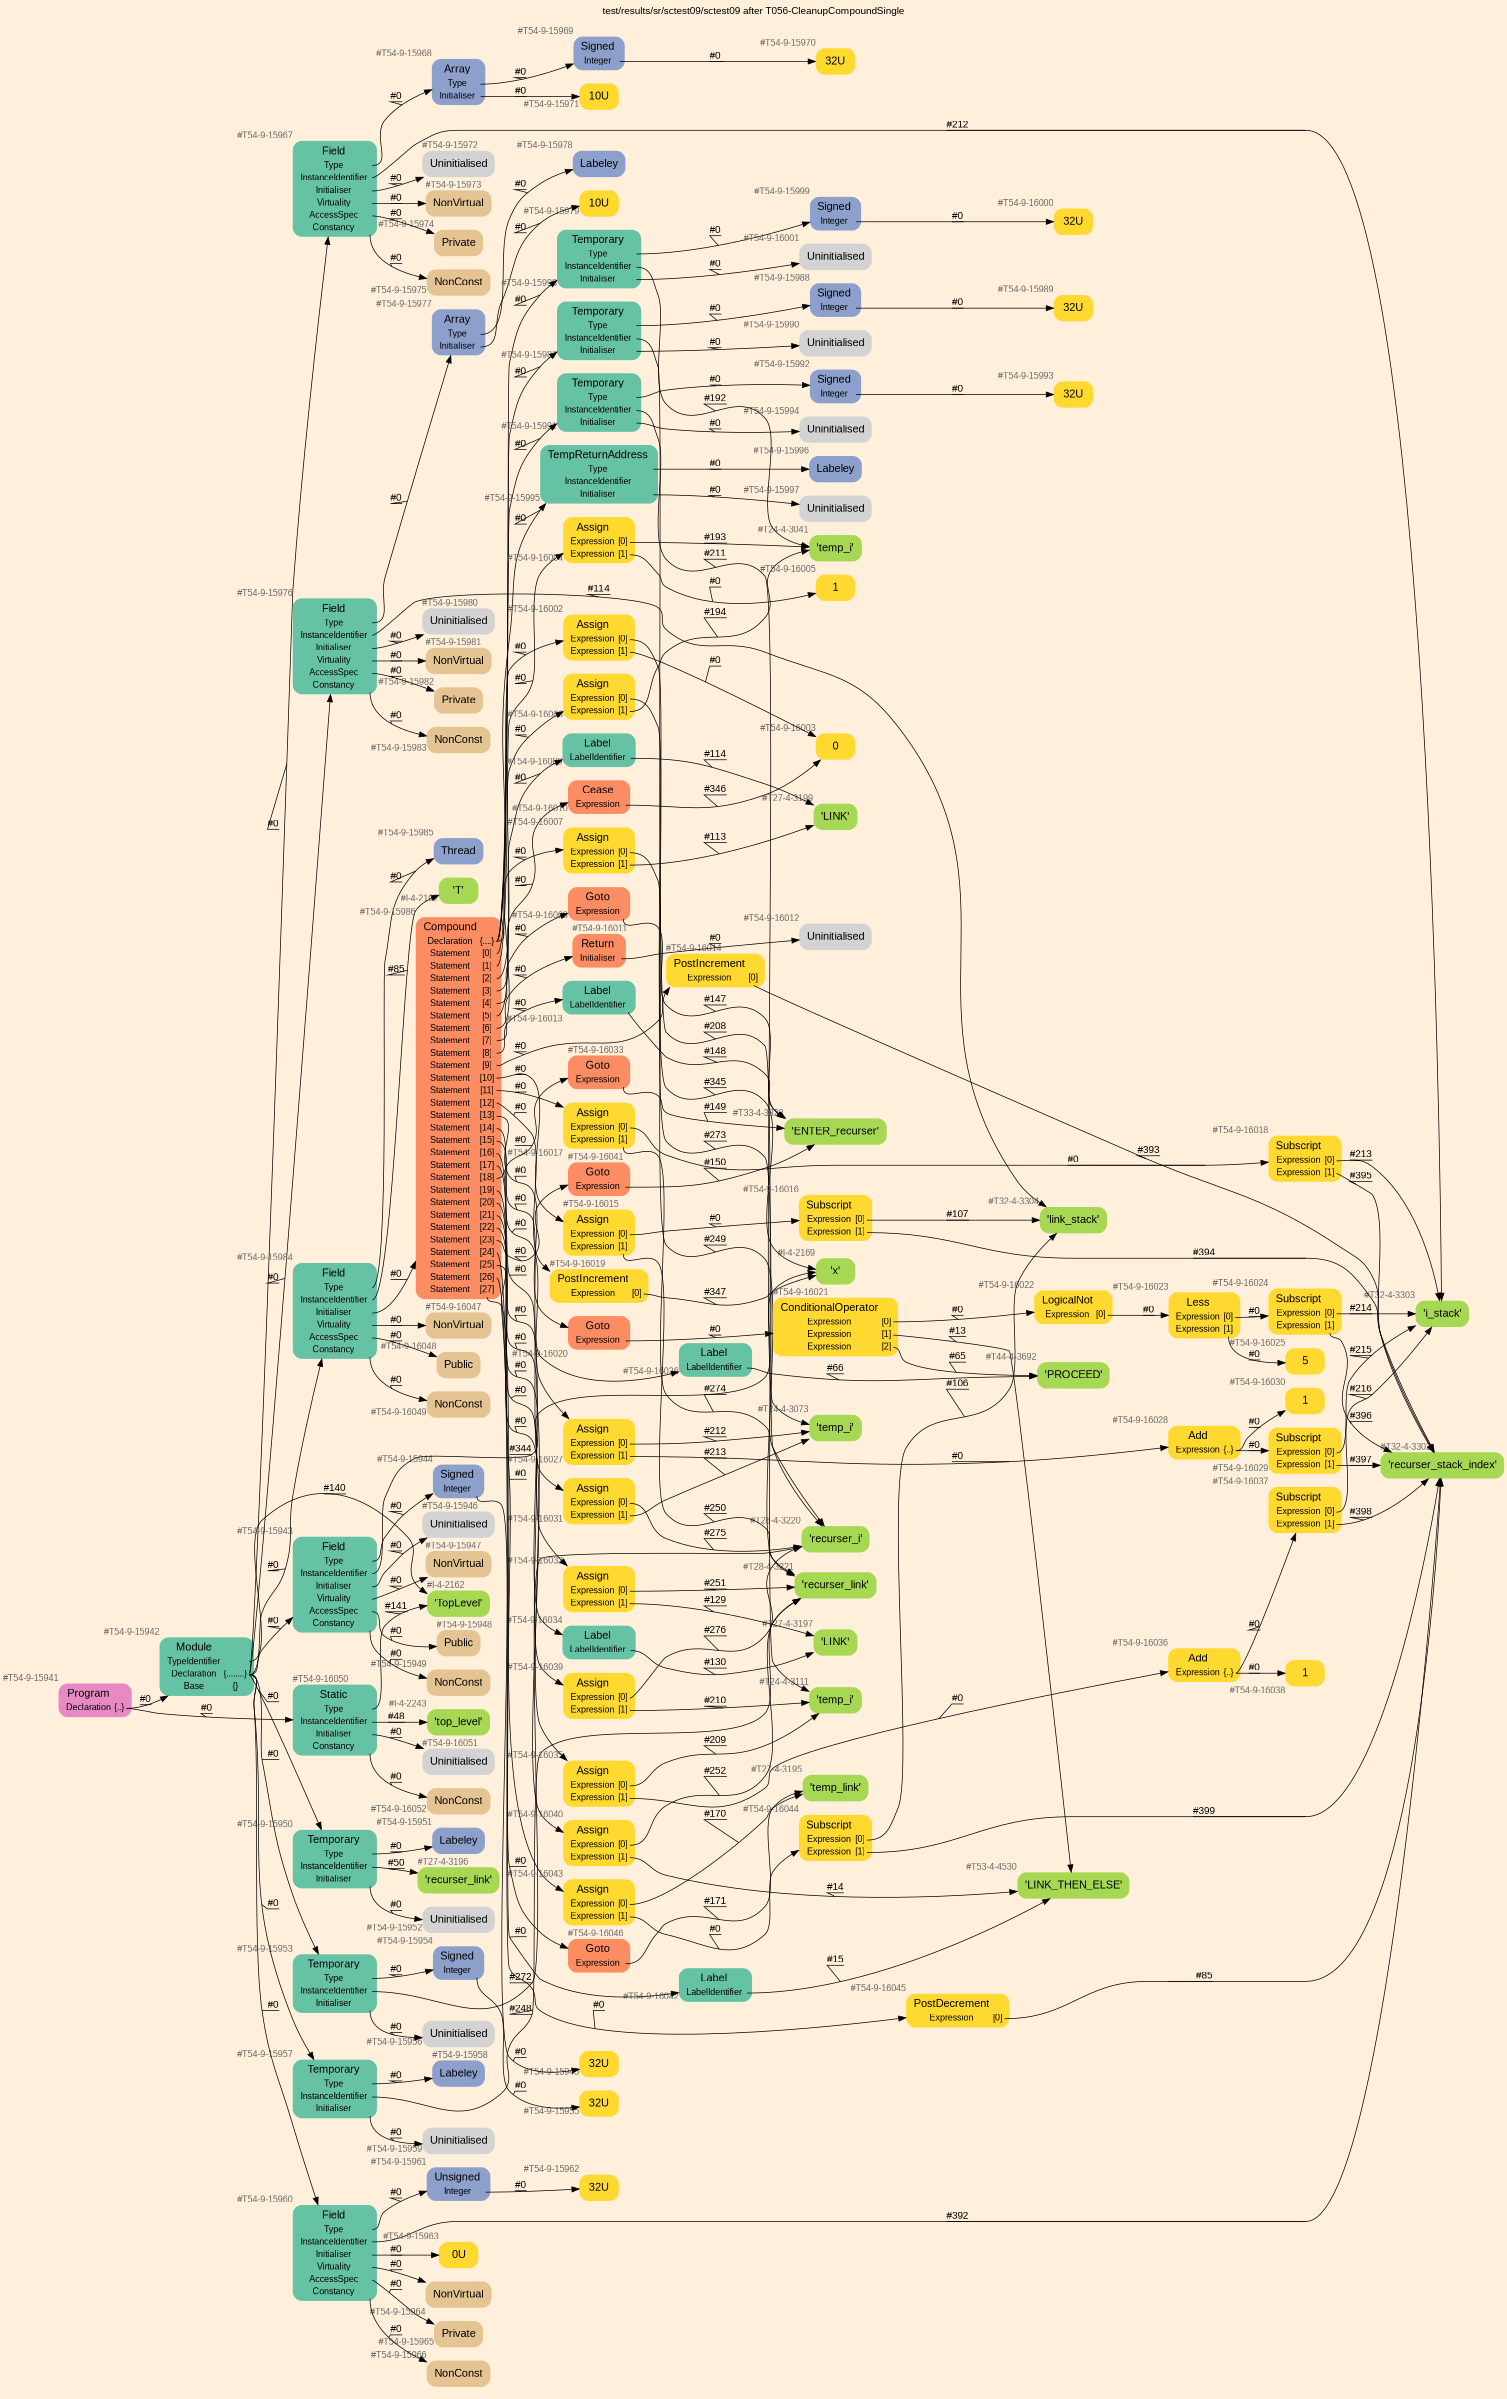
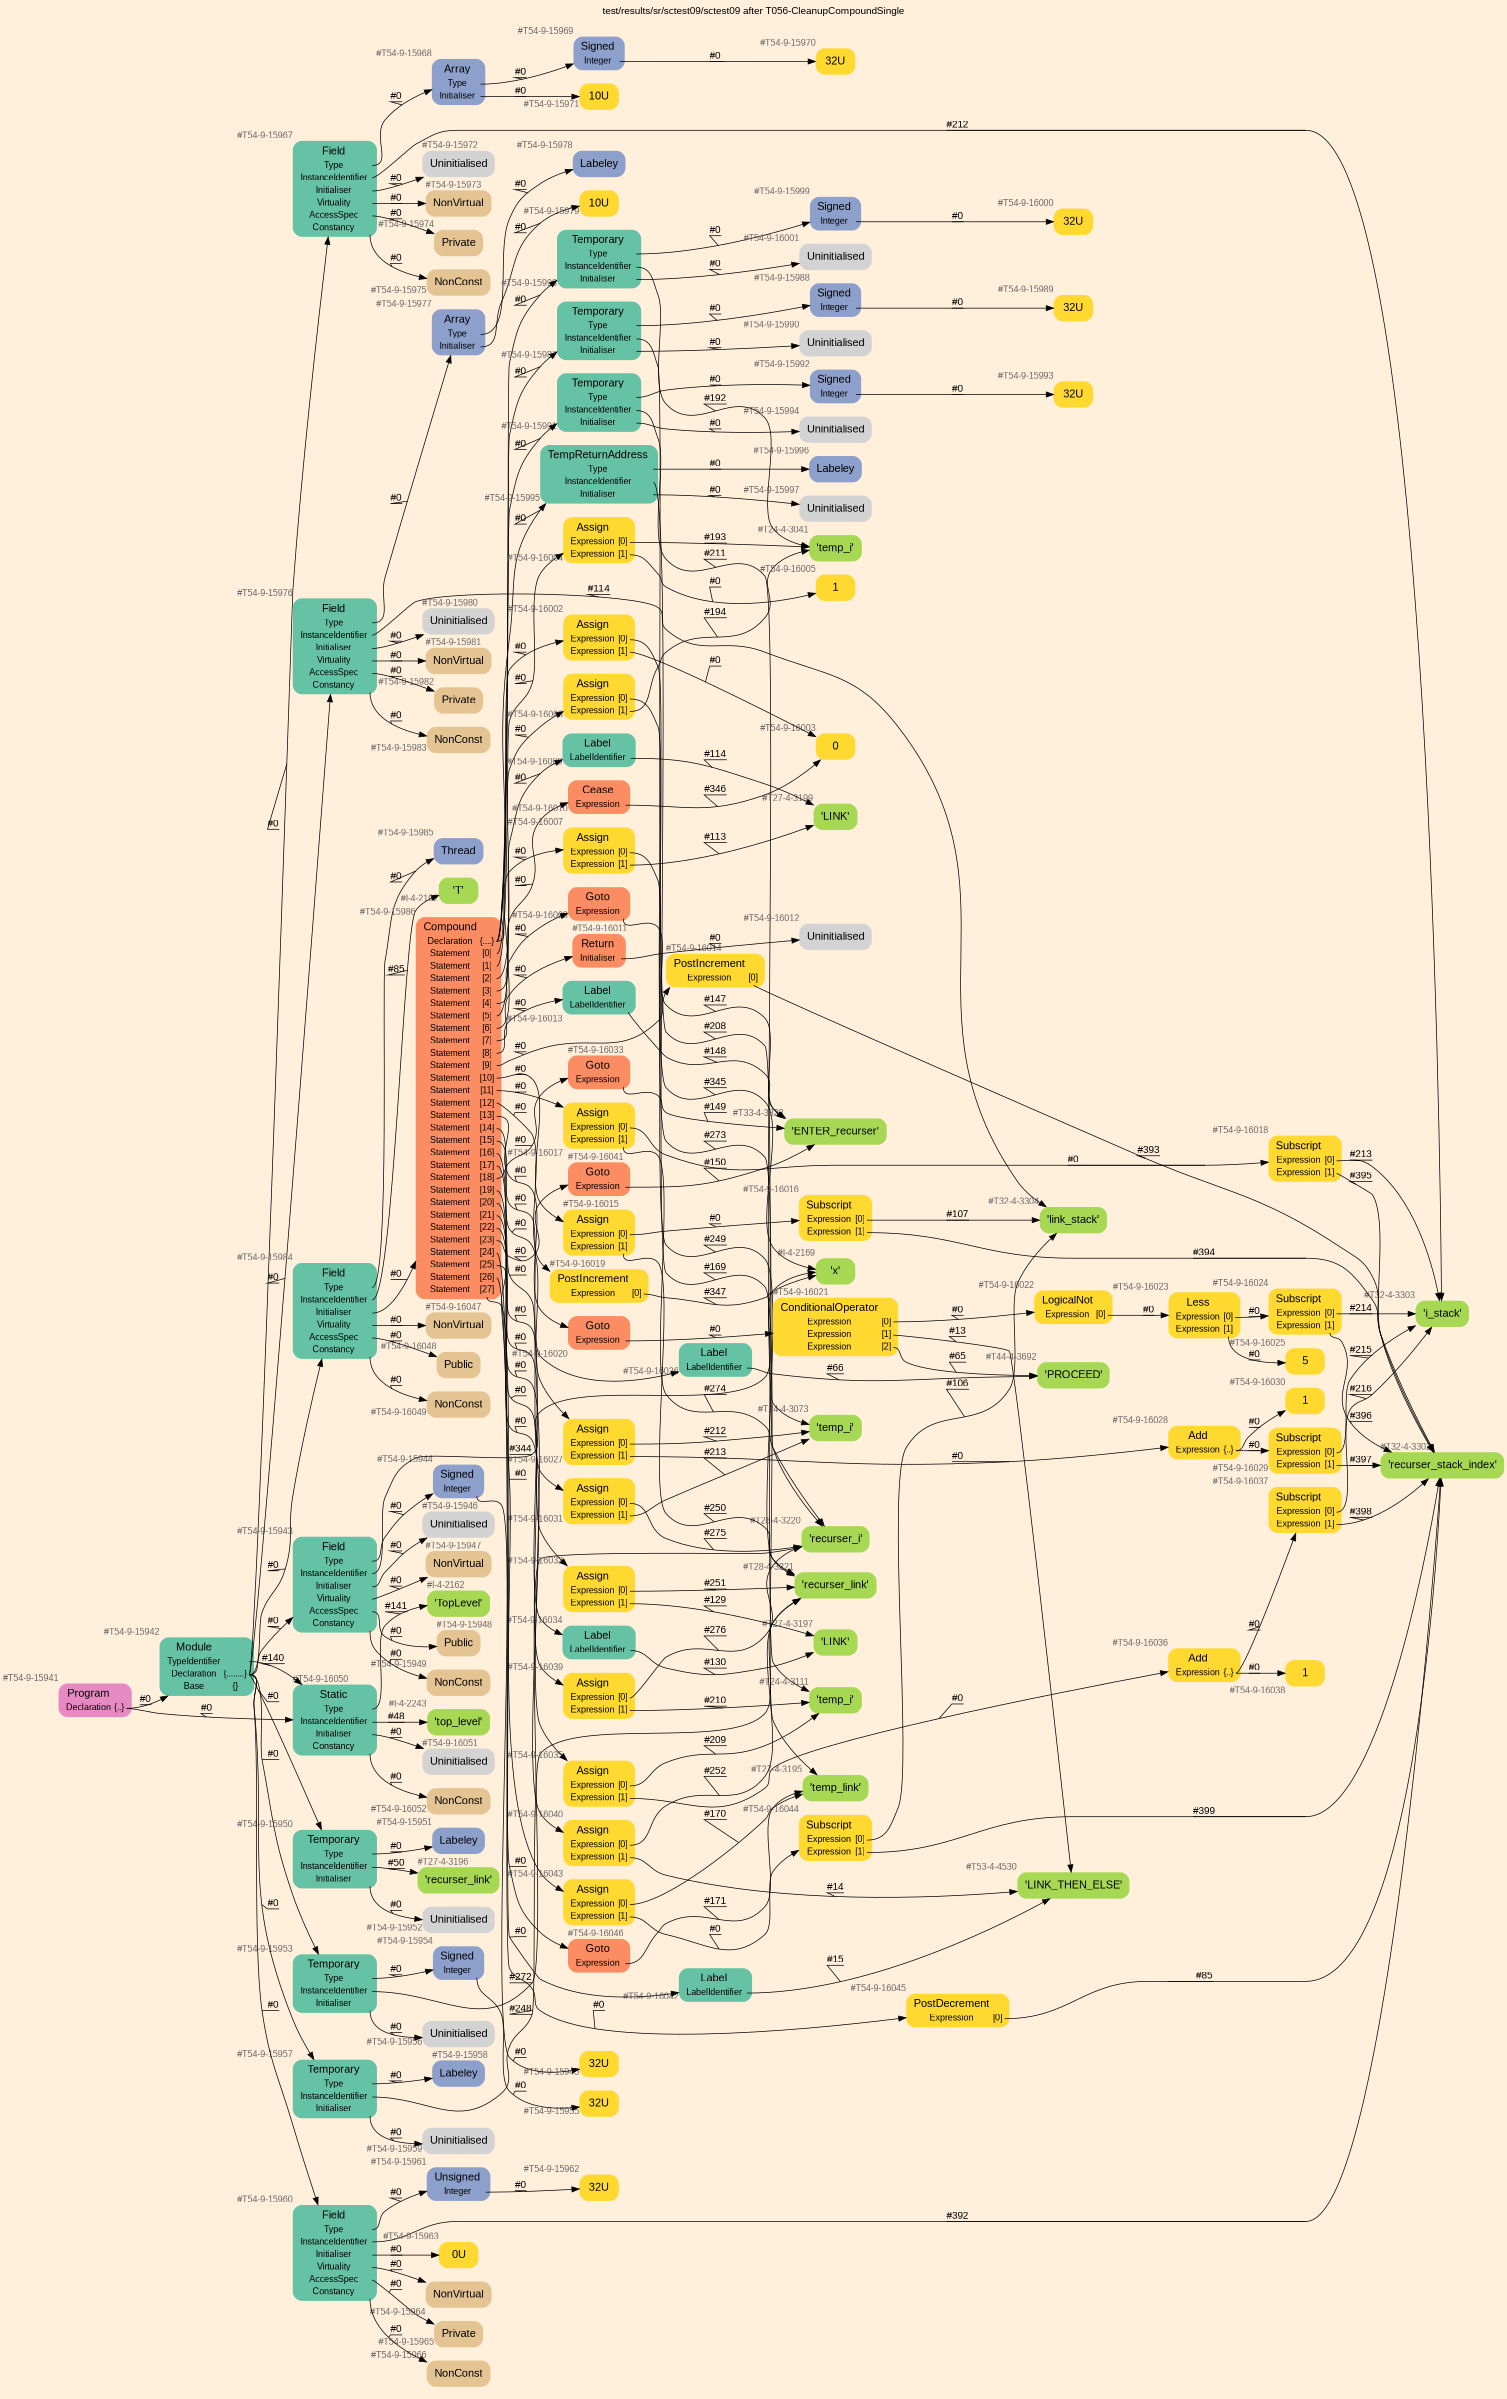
edge "TempReturnAddress" -> "'temp_link'": added, label "#169"
edge "Module" -> "'TopLevel'": now "Module" -> "Static"
